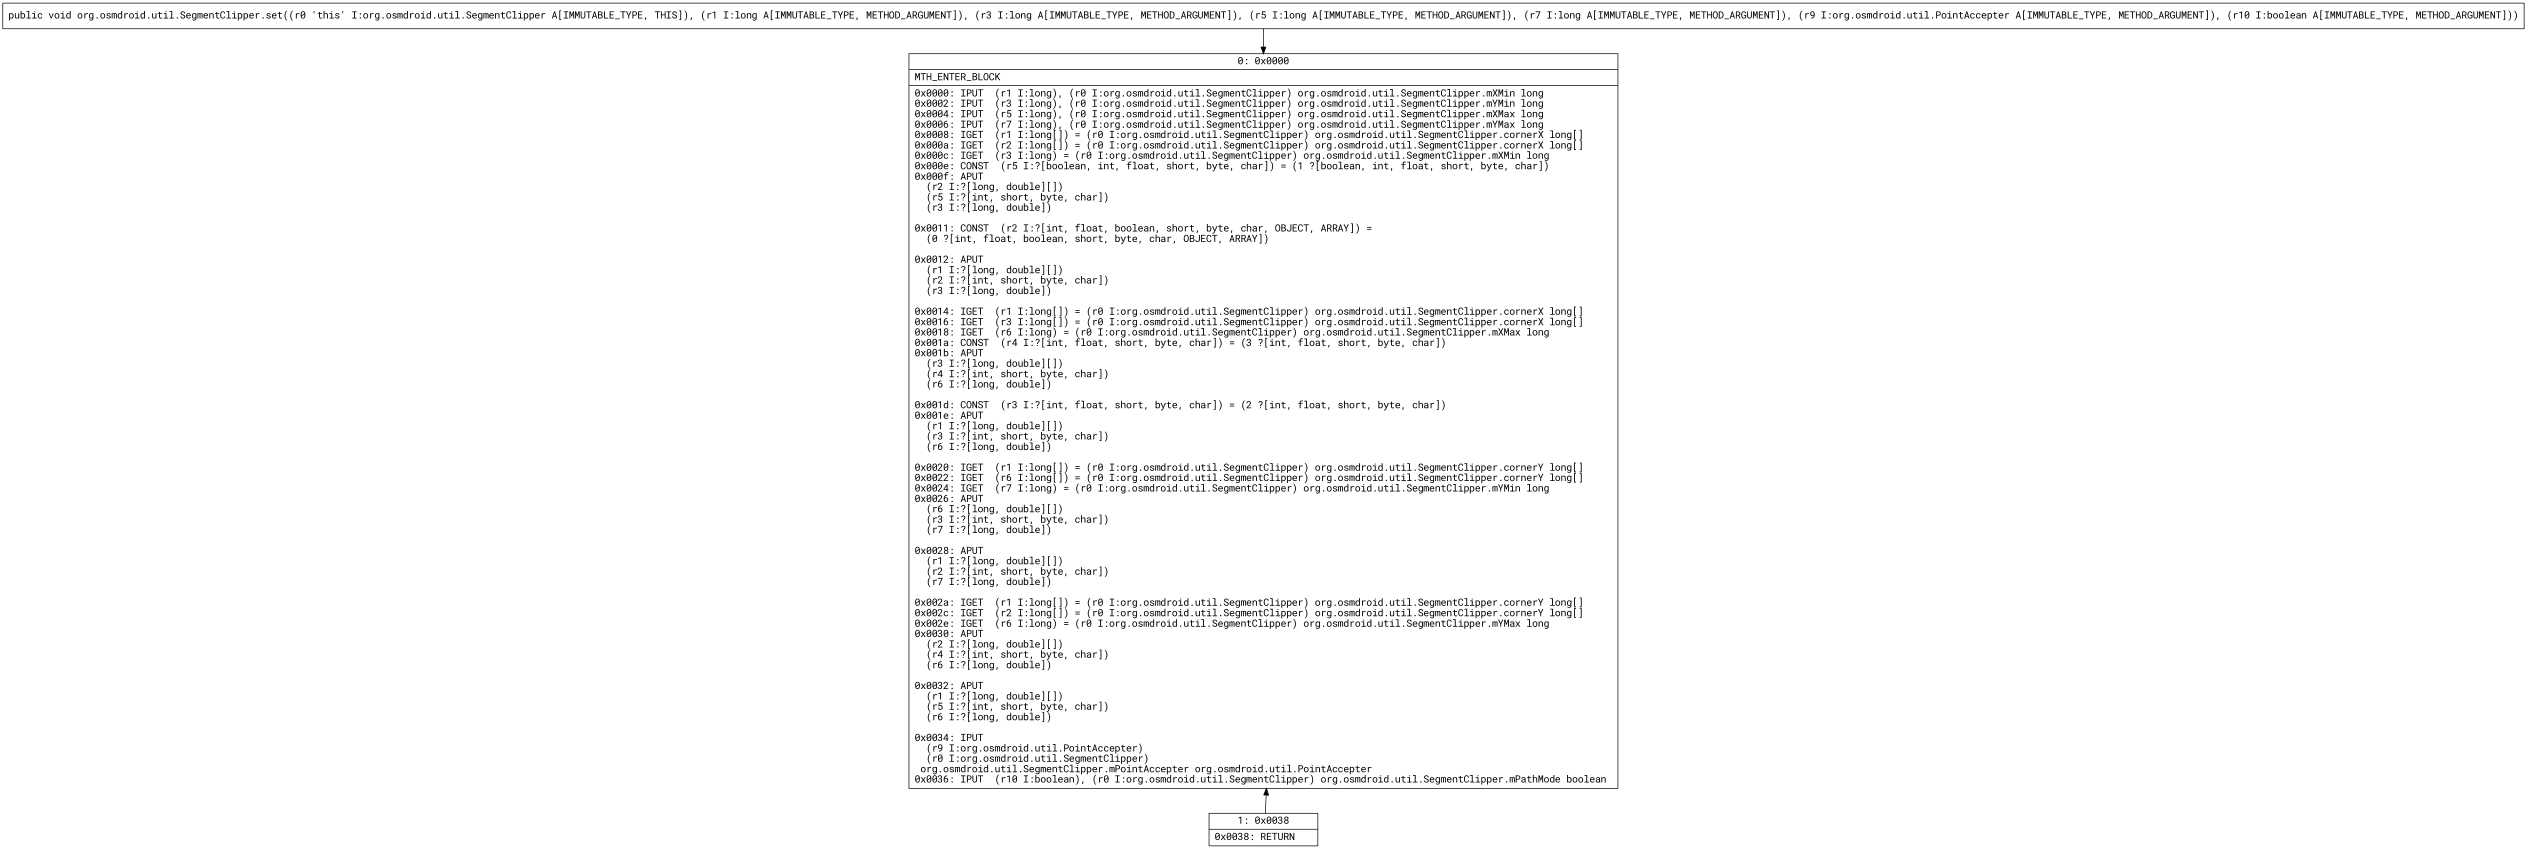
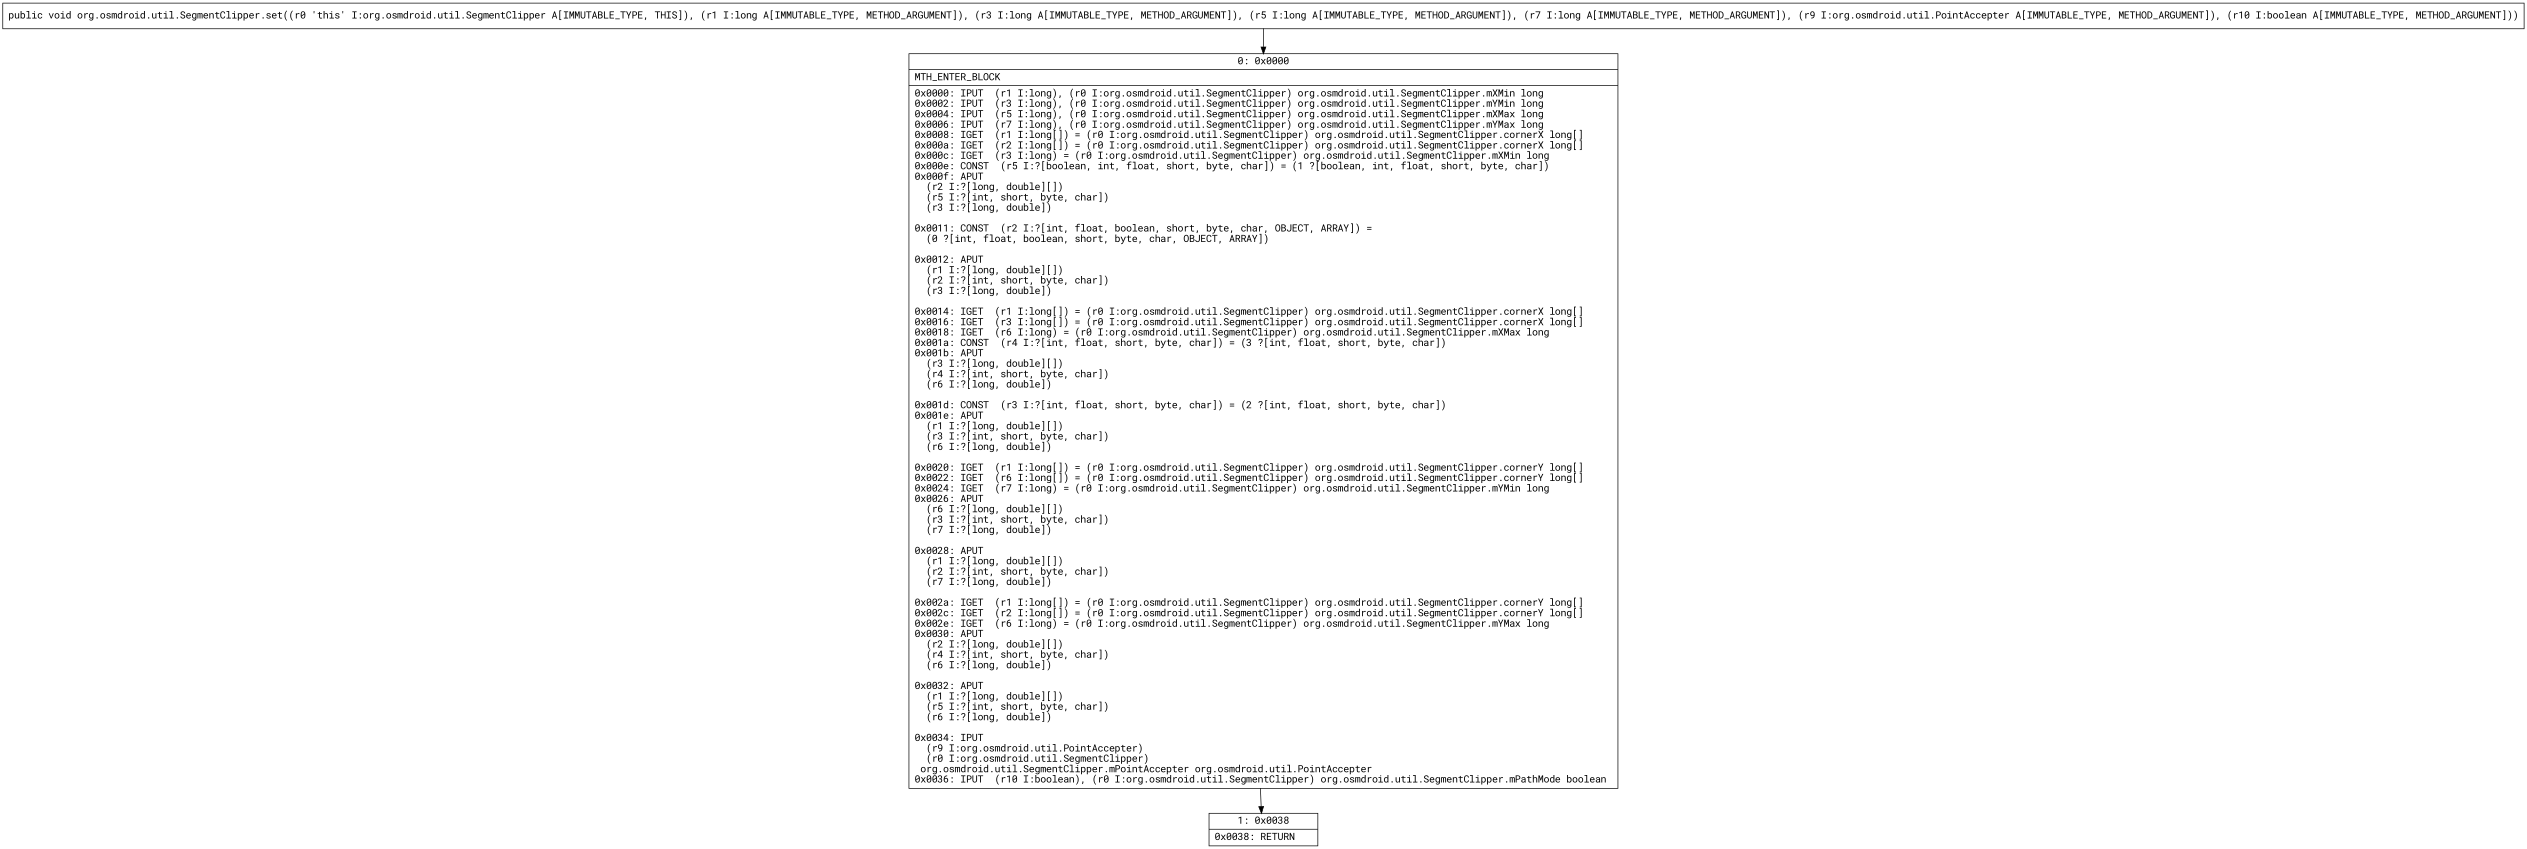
edge "1: 0x0038" -> "0: 0x0000": reversed
